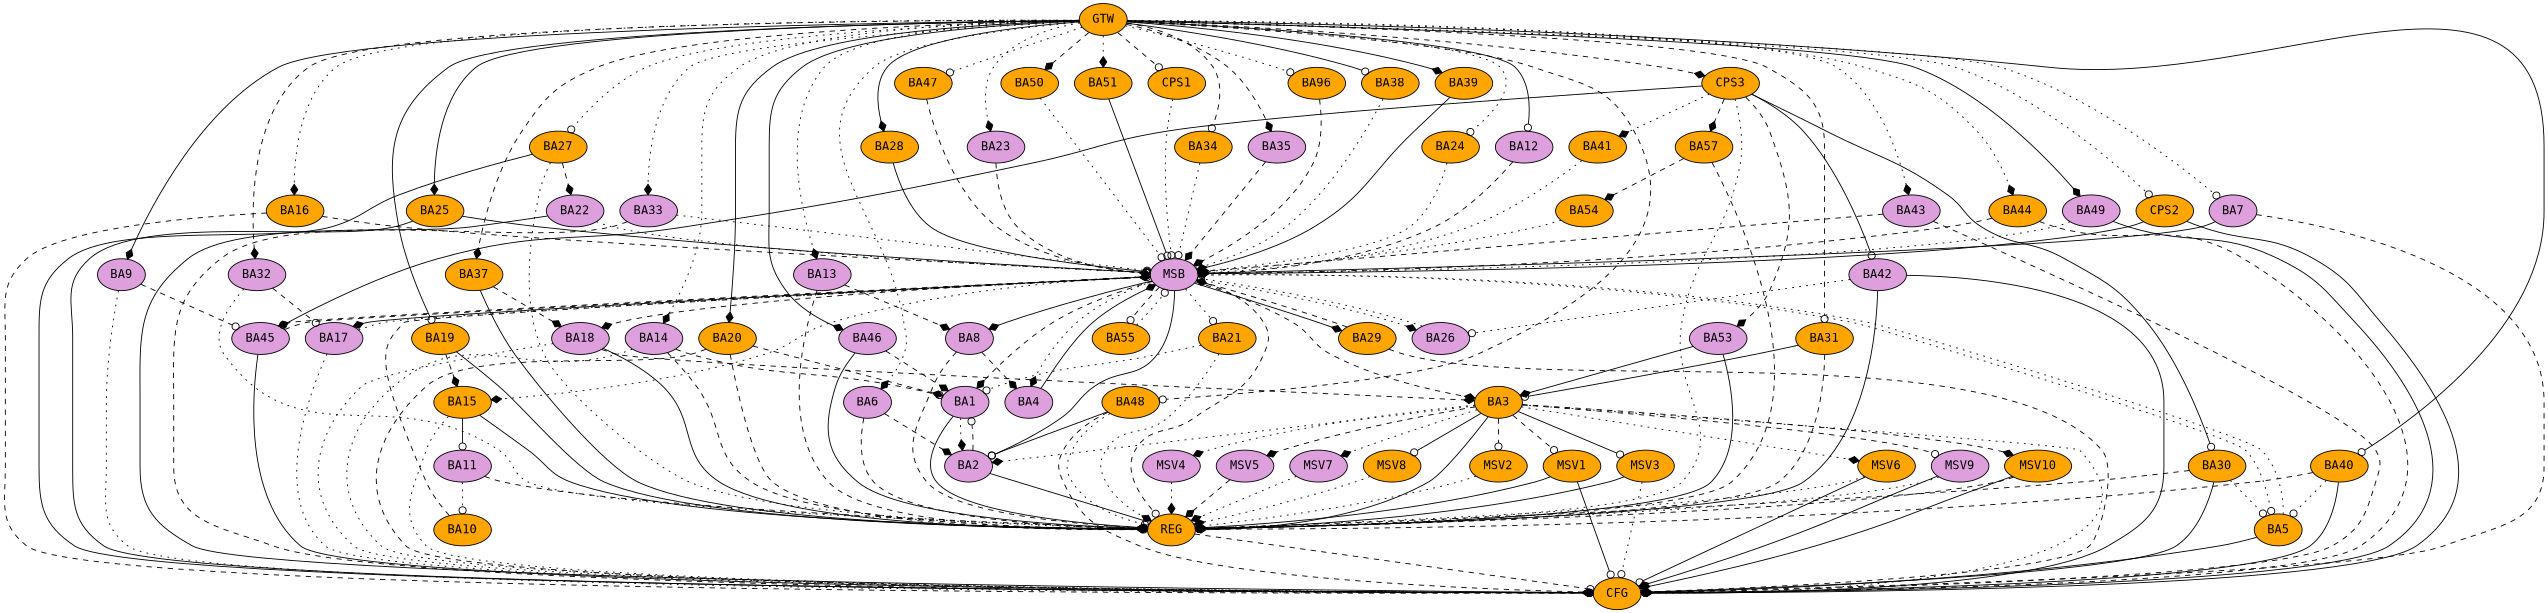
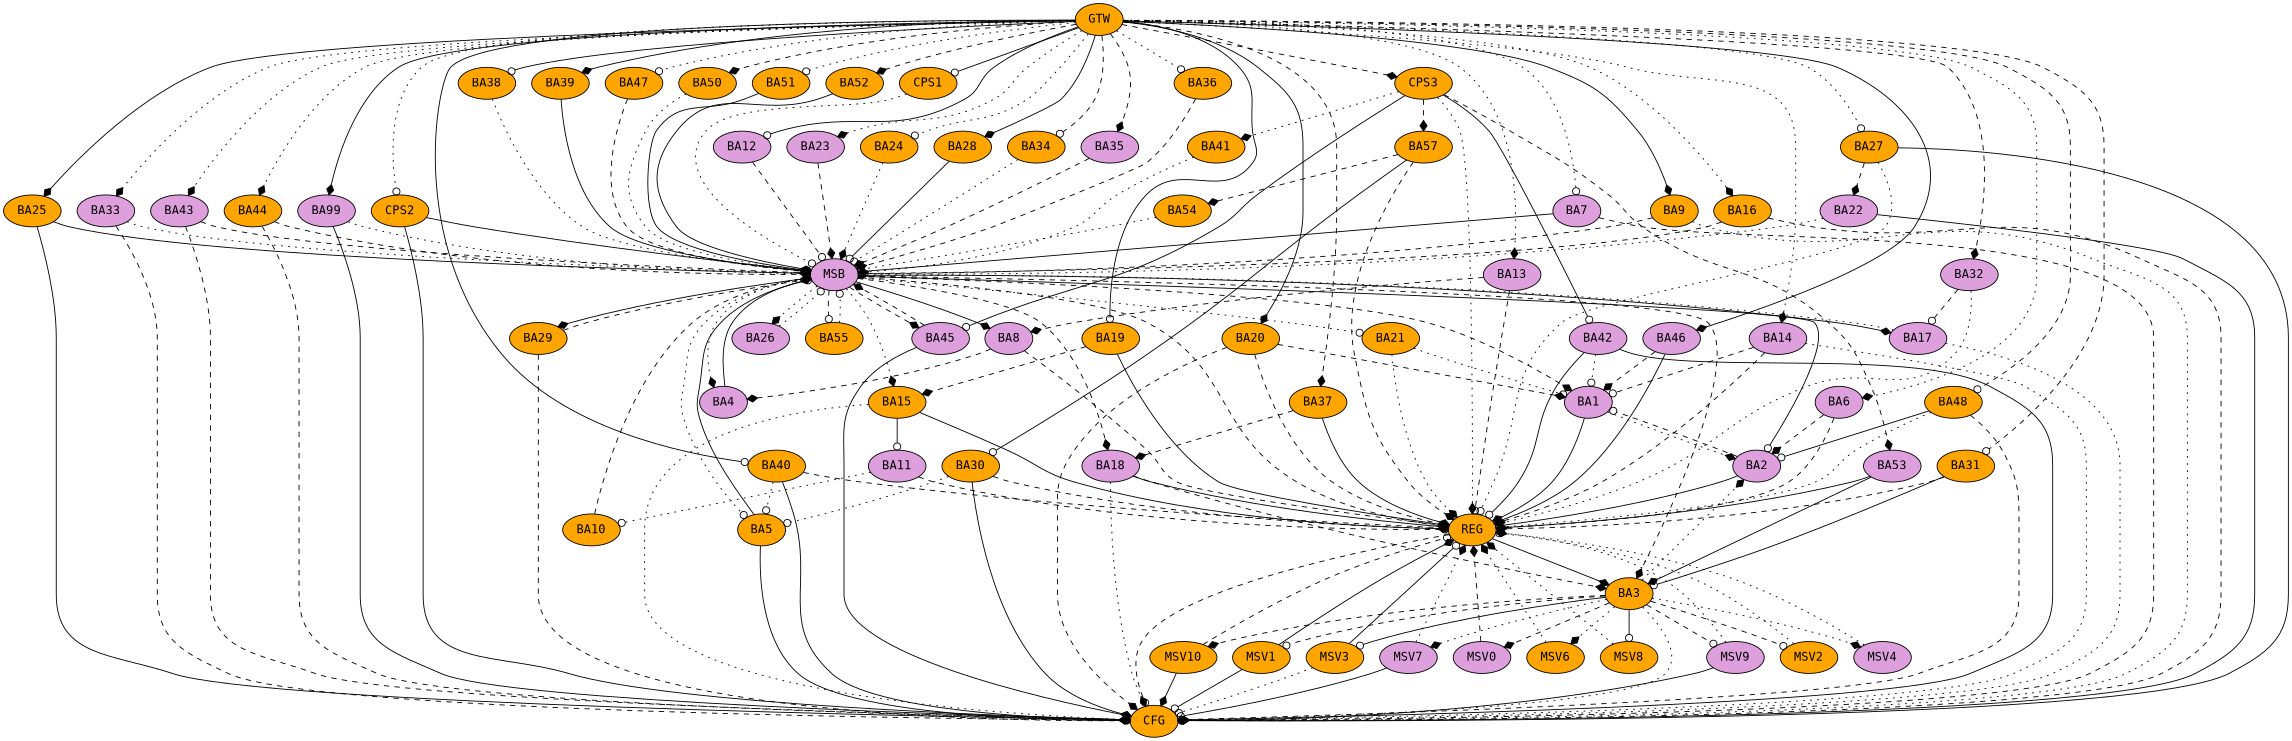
edge "GTW" -> "BA51": arrowhead diamond -> odot
edge "GTW" -> "CPS1": style dashed -> solid
node "BA52": added
node "BA96": label "BA96" -> "BA36"
node "BA49": label "BA49" -> "BA99"
edge "CPS3" -> "BA30": now "BA57" -> "BA30"
node "BA9": fillcolor plum -> orange
edge "BA9" -> "BA45": now "BA9" -> "MSB"
edge "BA42" -> "BA26": now "BA42" -> "BA1"
edge "BA5" -> "MSB": style dotted -> solid
node "MSV5": label "MSV5" -> "MSV0"
edge "BA3" -> "REG": reversed
edge "MSV6" -> "CFG": now "MSV7" -> "CFG"
